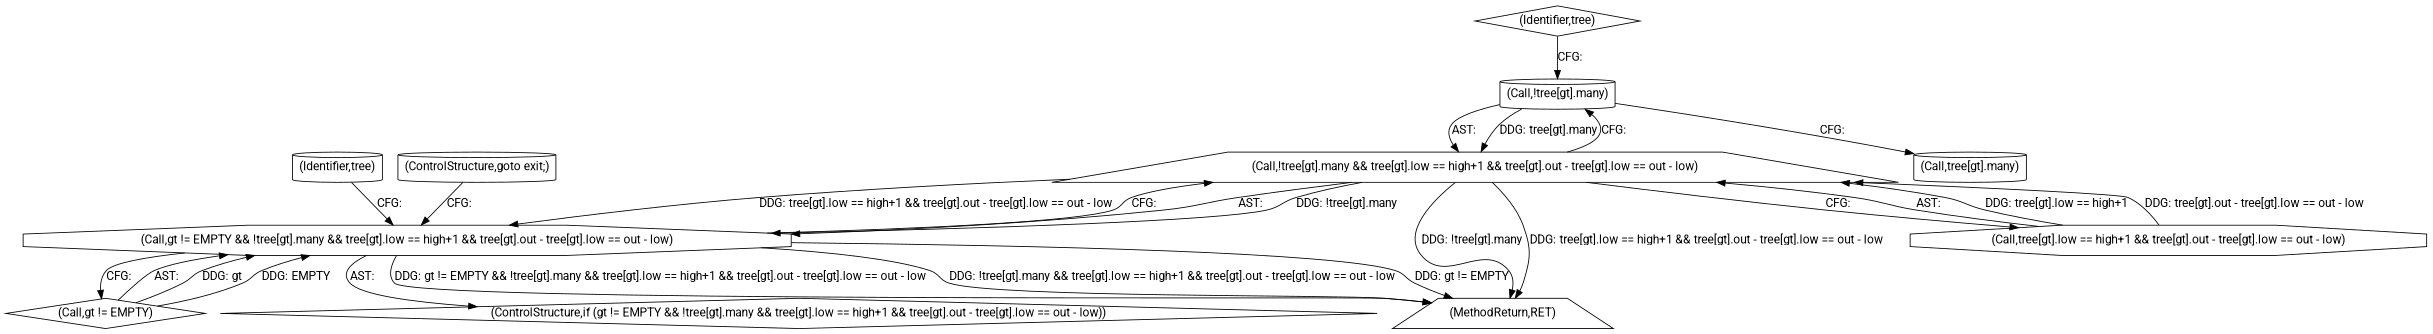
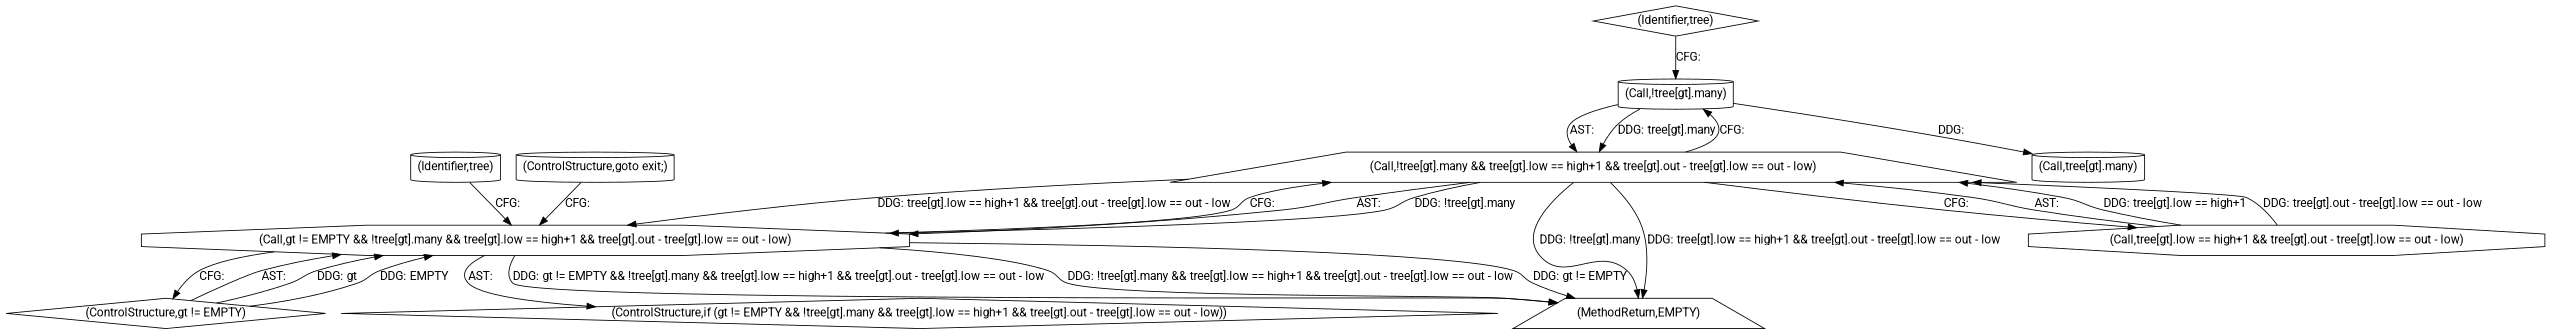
edge "(Call,!tree[gt].many)" -> "(Call,tree[gt].many)": label "CFG: " -> "DDG: "
node "(Call,gt != EMPTY)": label "(Call,gt != EMPTY)" -> "(ControlStructure,gt != EMPTY)"
node "(MethodReturn,RET)": label "(MethodReturn,RET)" -> "(MethodReturn,EMPTY)"
